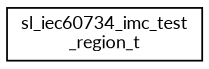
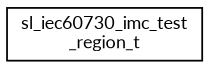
node "sl_iec60734_imc_test _region_t": label "sl_iec60734_imc_test _region_t" -> "sl_iec60730_imc_test _region_t"
